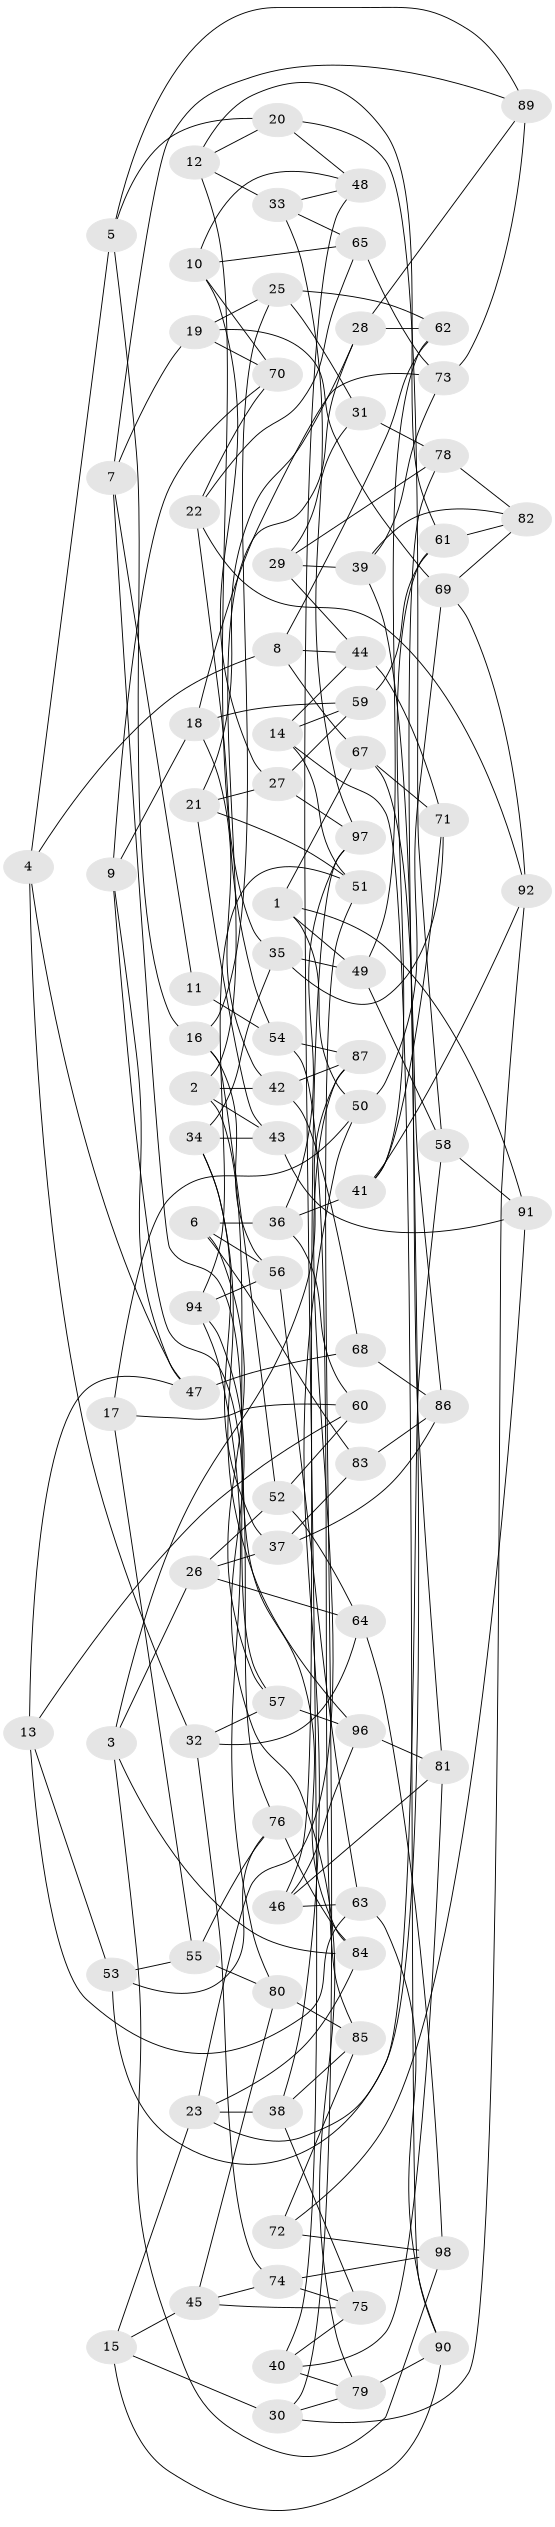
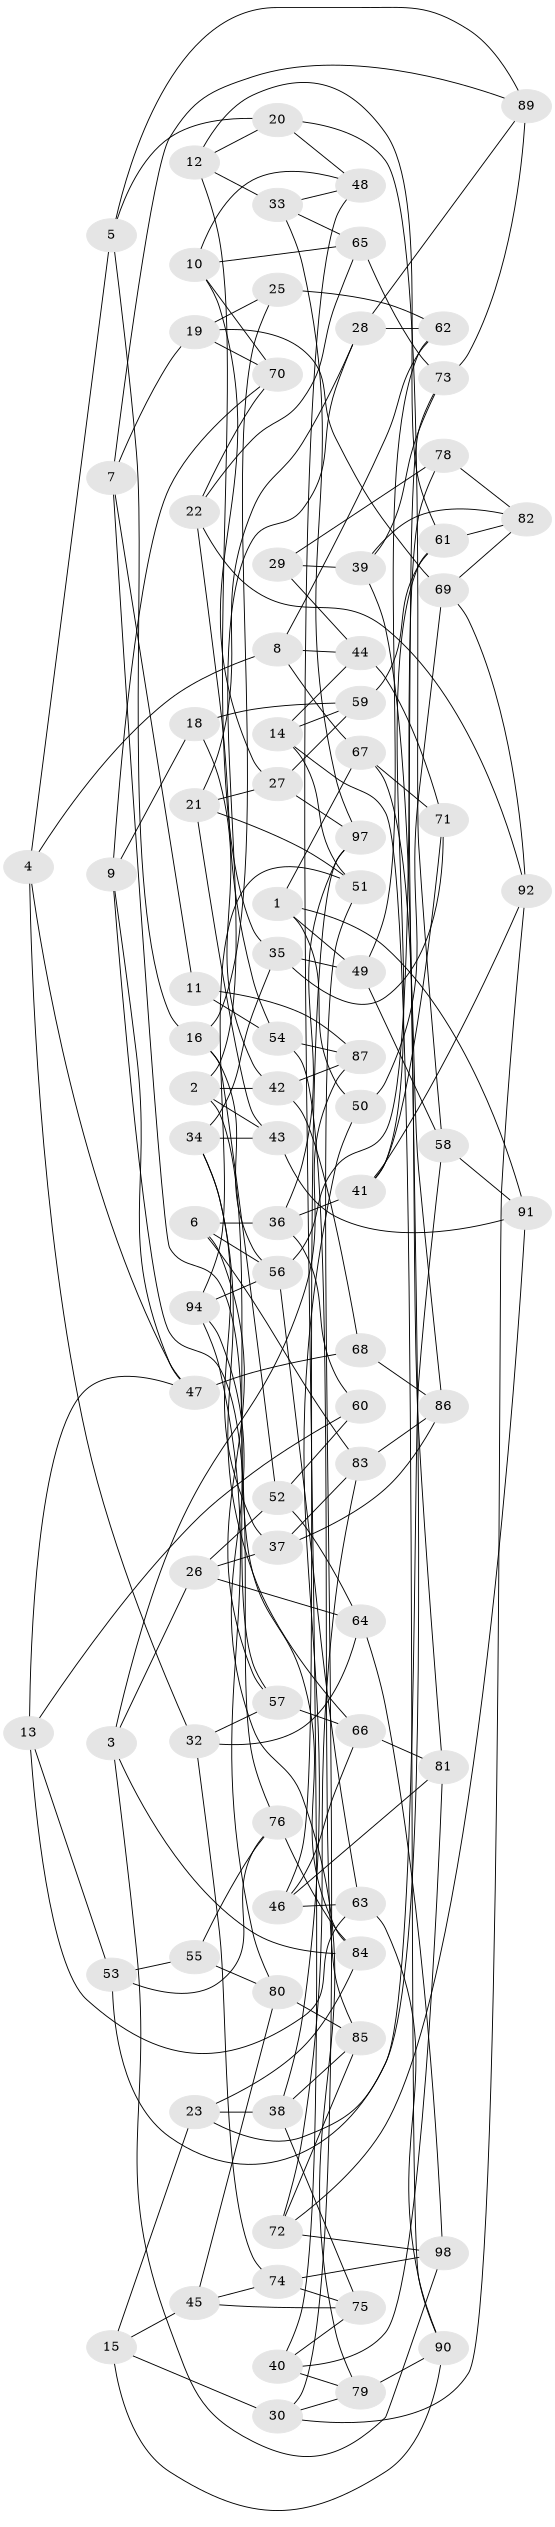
node "31": removed
edge "73" -- "18": now "73" -- "56"
edge "87" -- "23": now "87" -- "11"
node "17": removed
node "96": label "96" -> "66"
edge "83" -- "72": added
